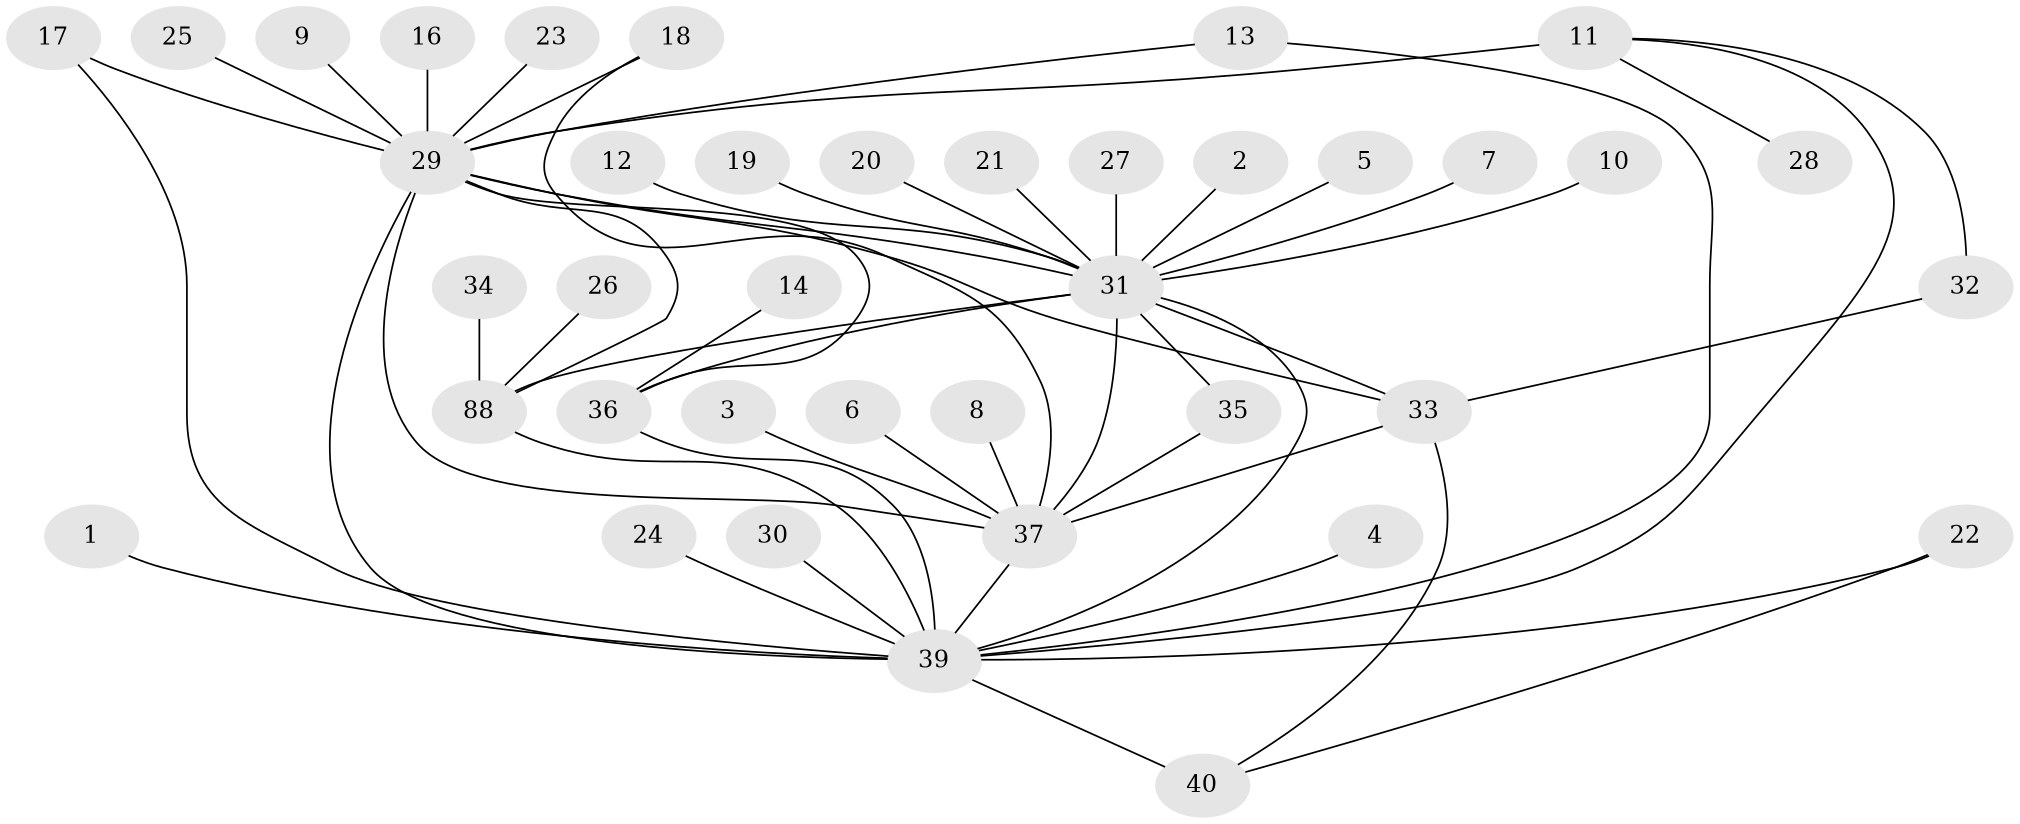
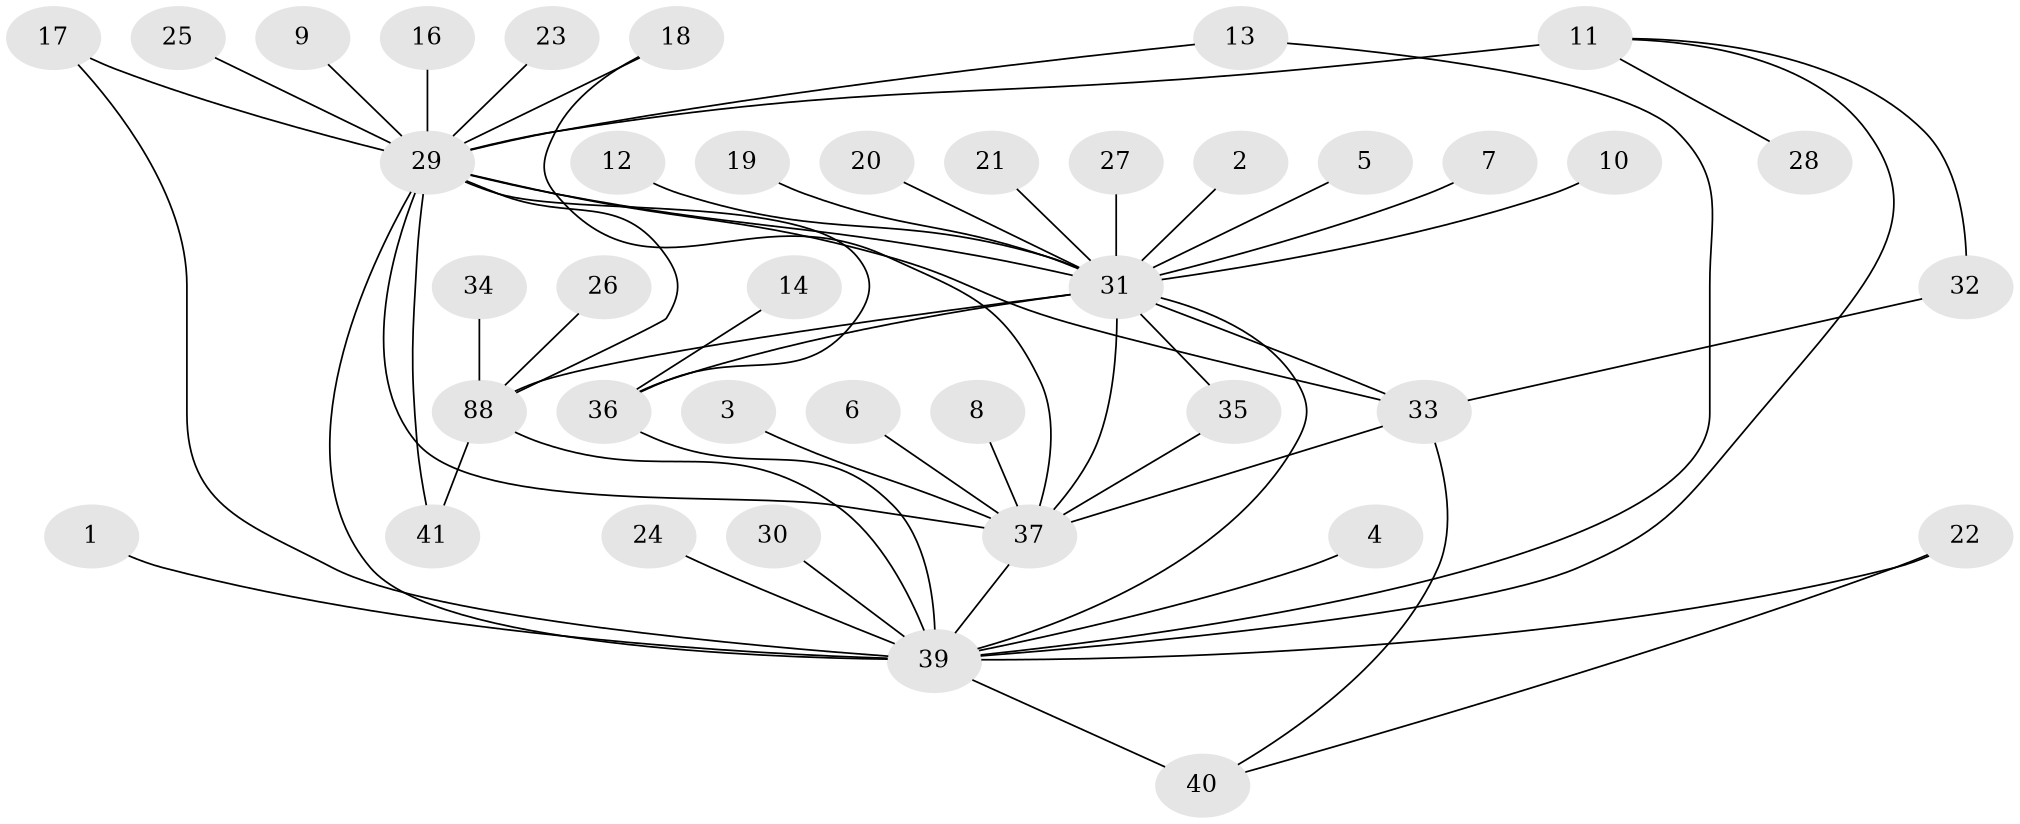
node "41": added
